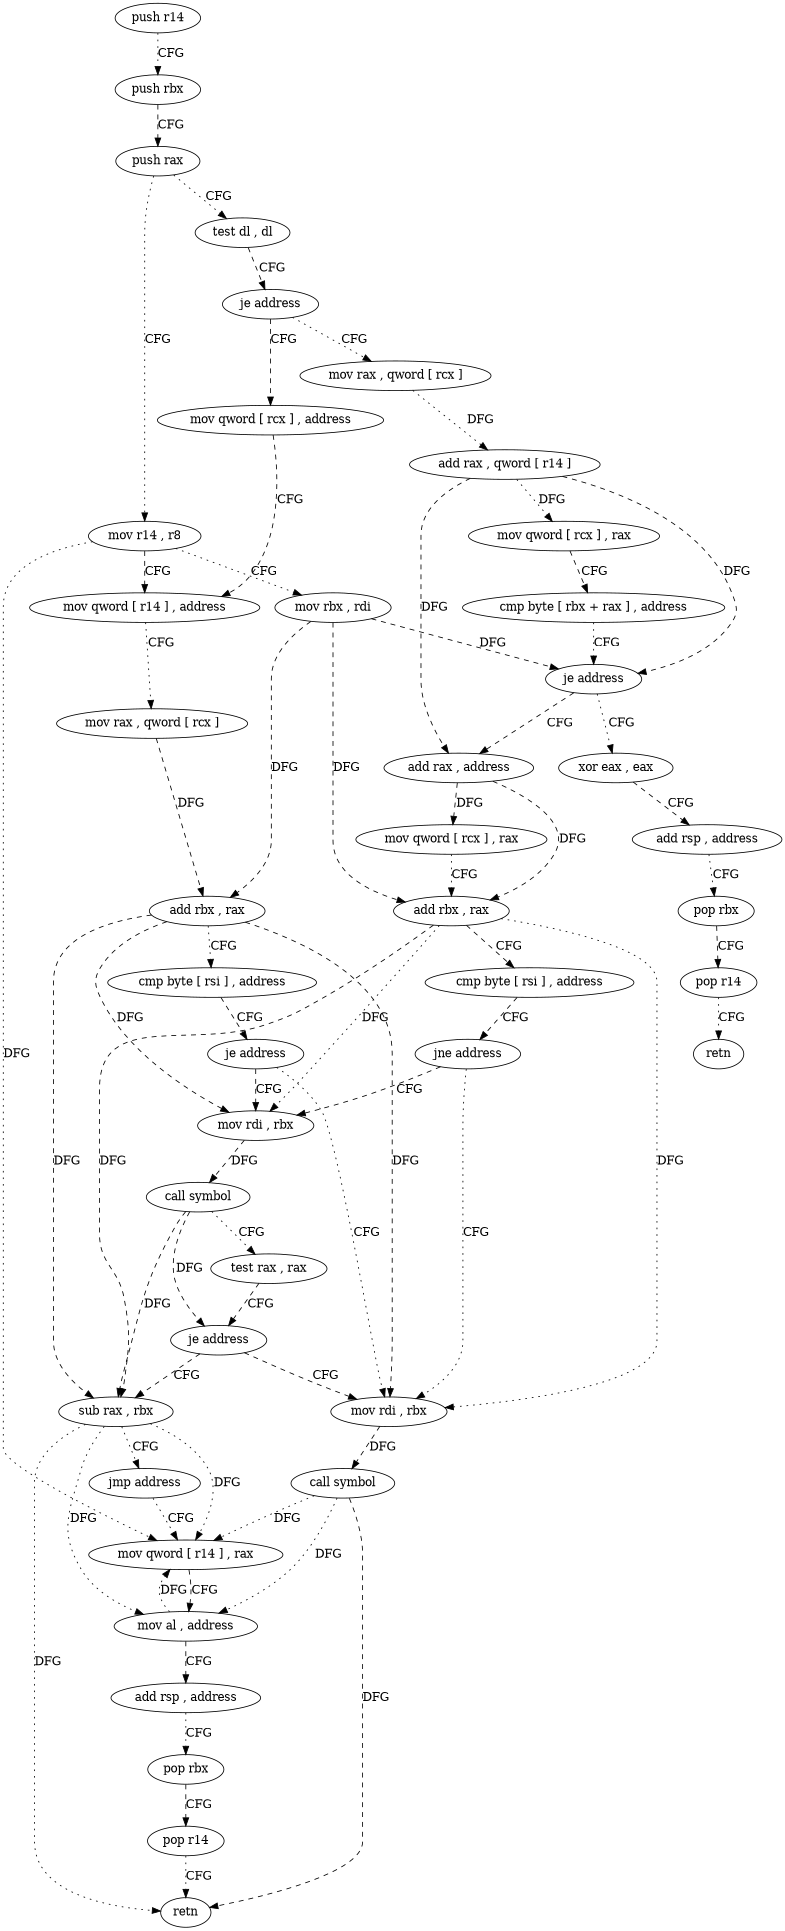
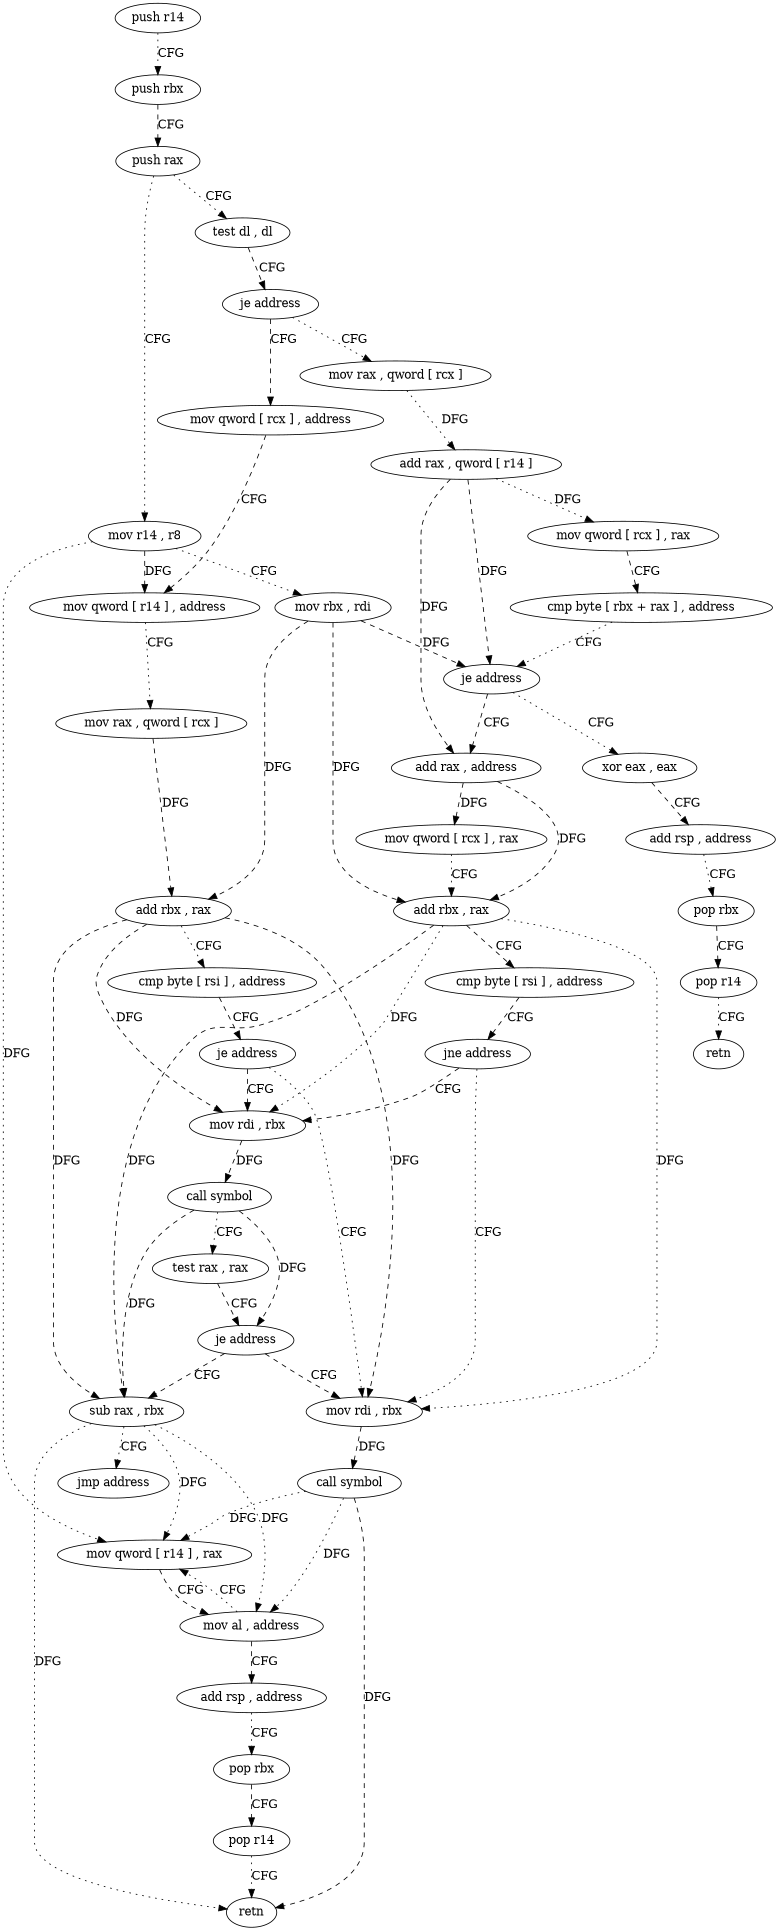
edge "mov r14 , r8" -> "mov qword [ r14 ] , address": label "CFG" -> "DFG"
edge "jmp address" -> "mov qword [ r14 ] , rax": removed, label "CFG"
edge "mov al , address" -> "mov qword [ r14 ] , rax": label "DFG" -> "CFG"
